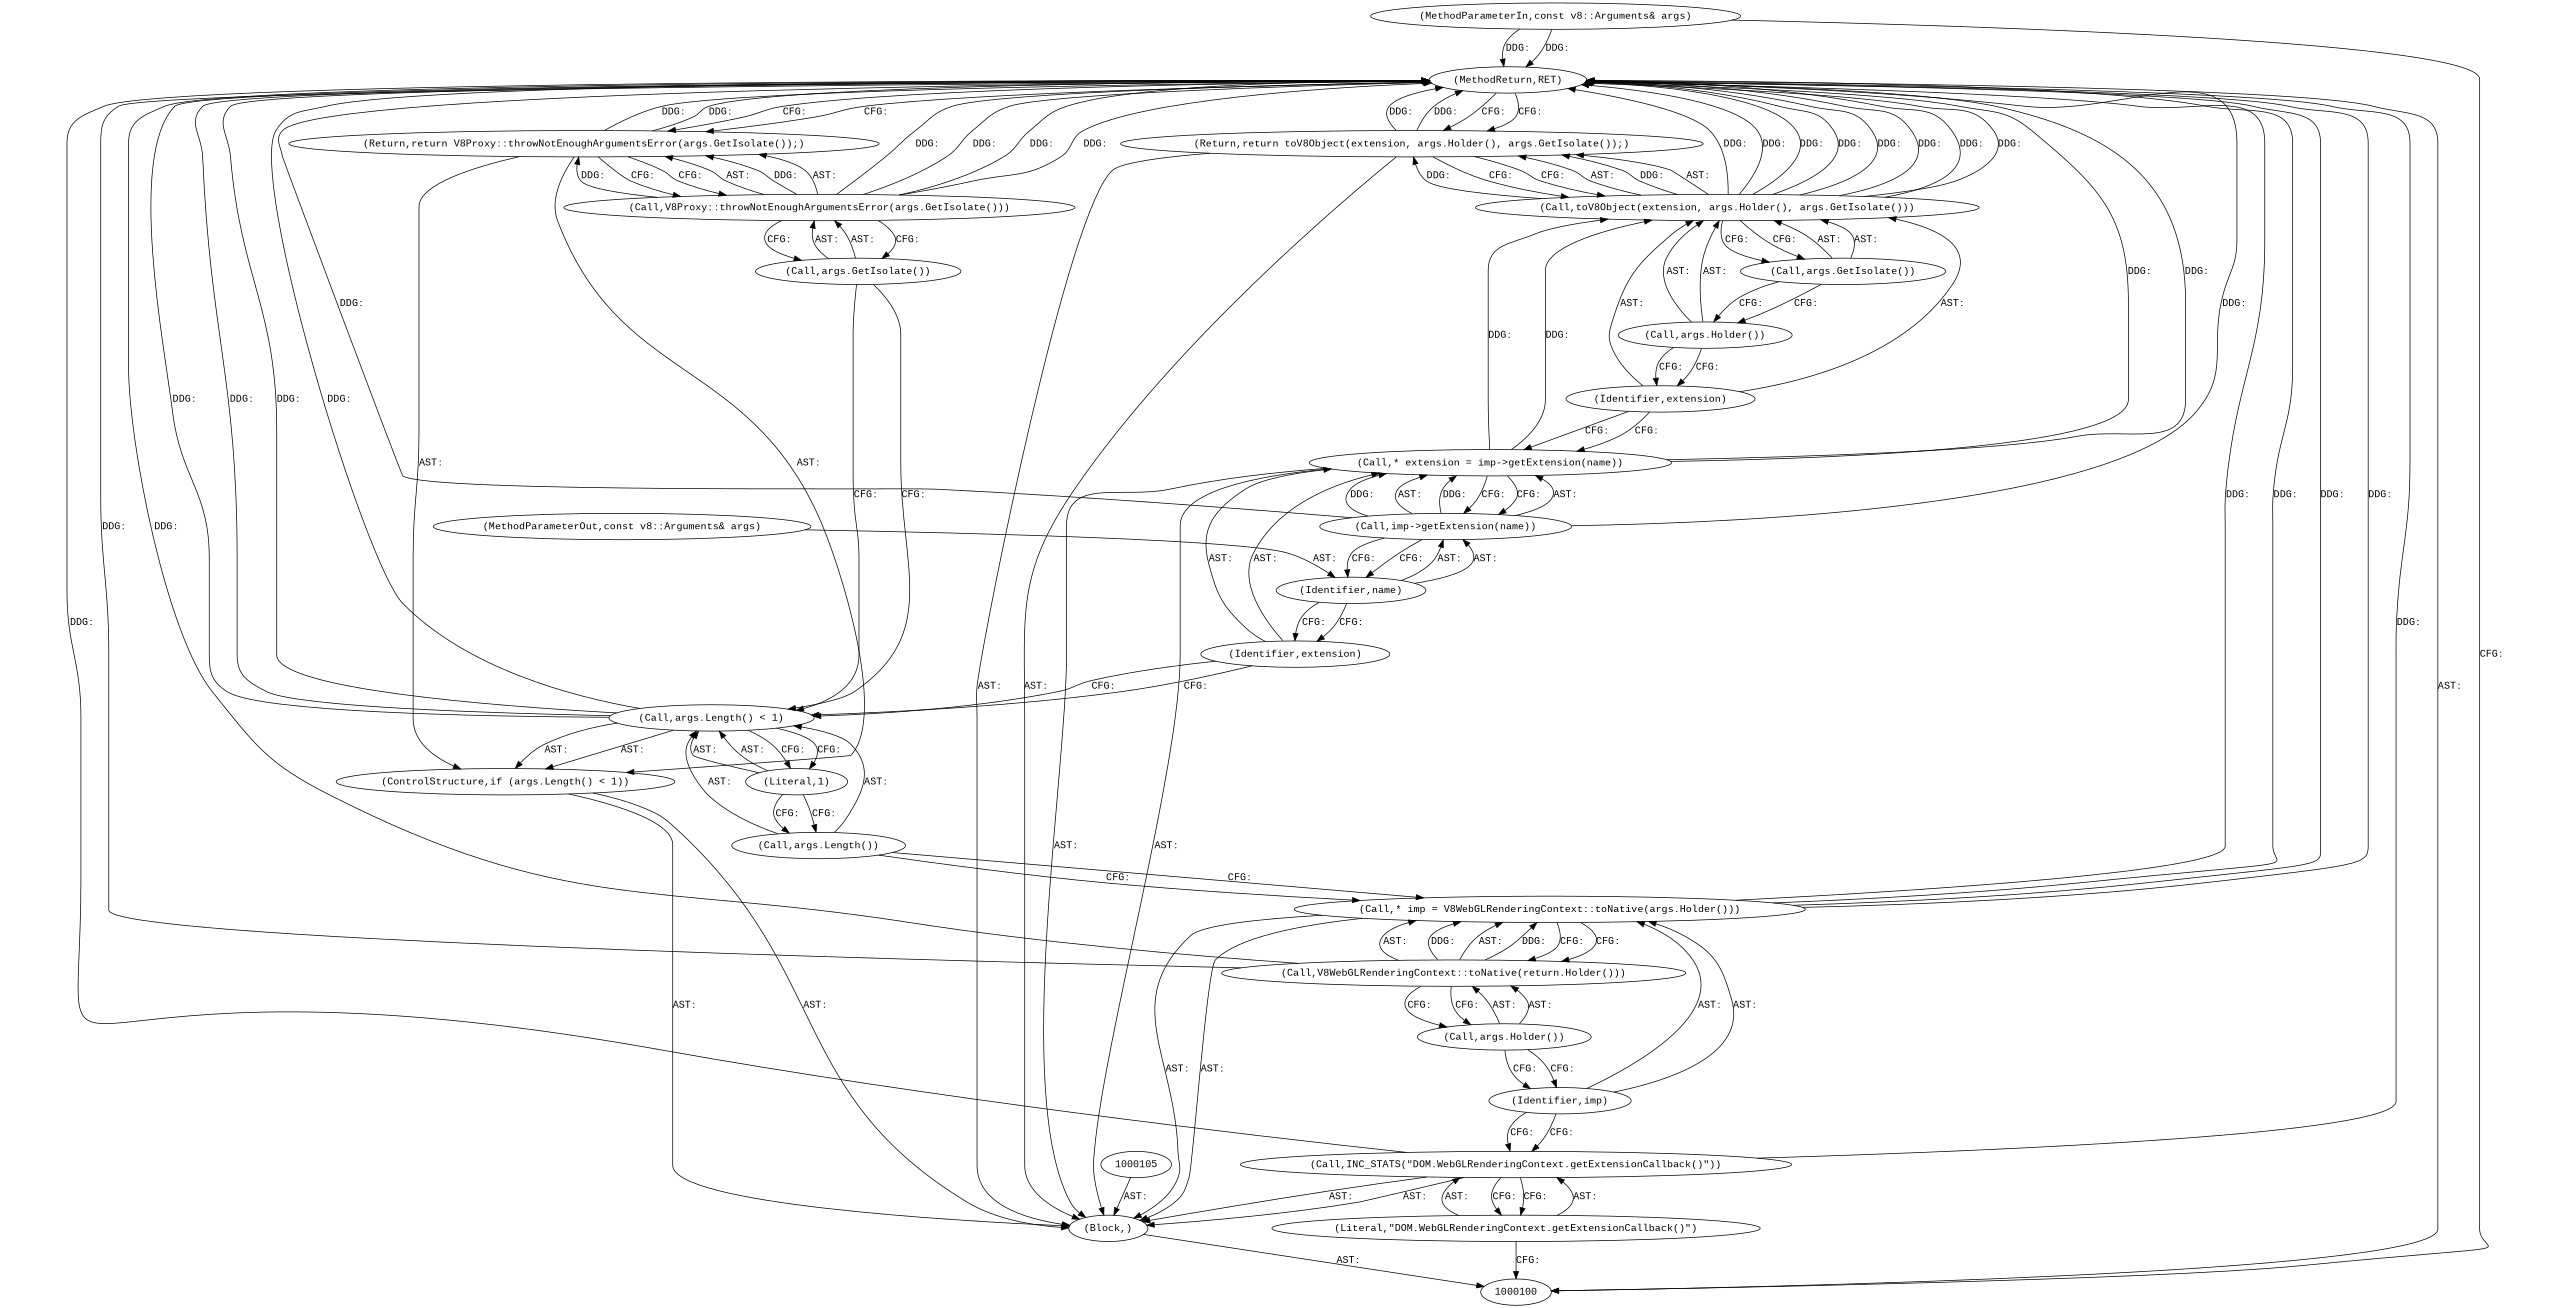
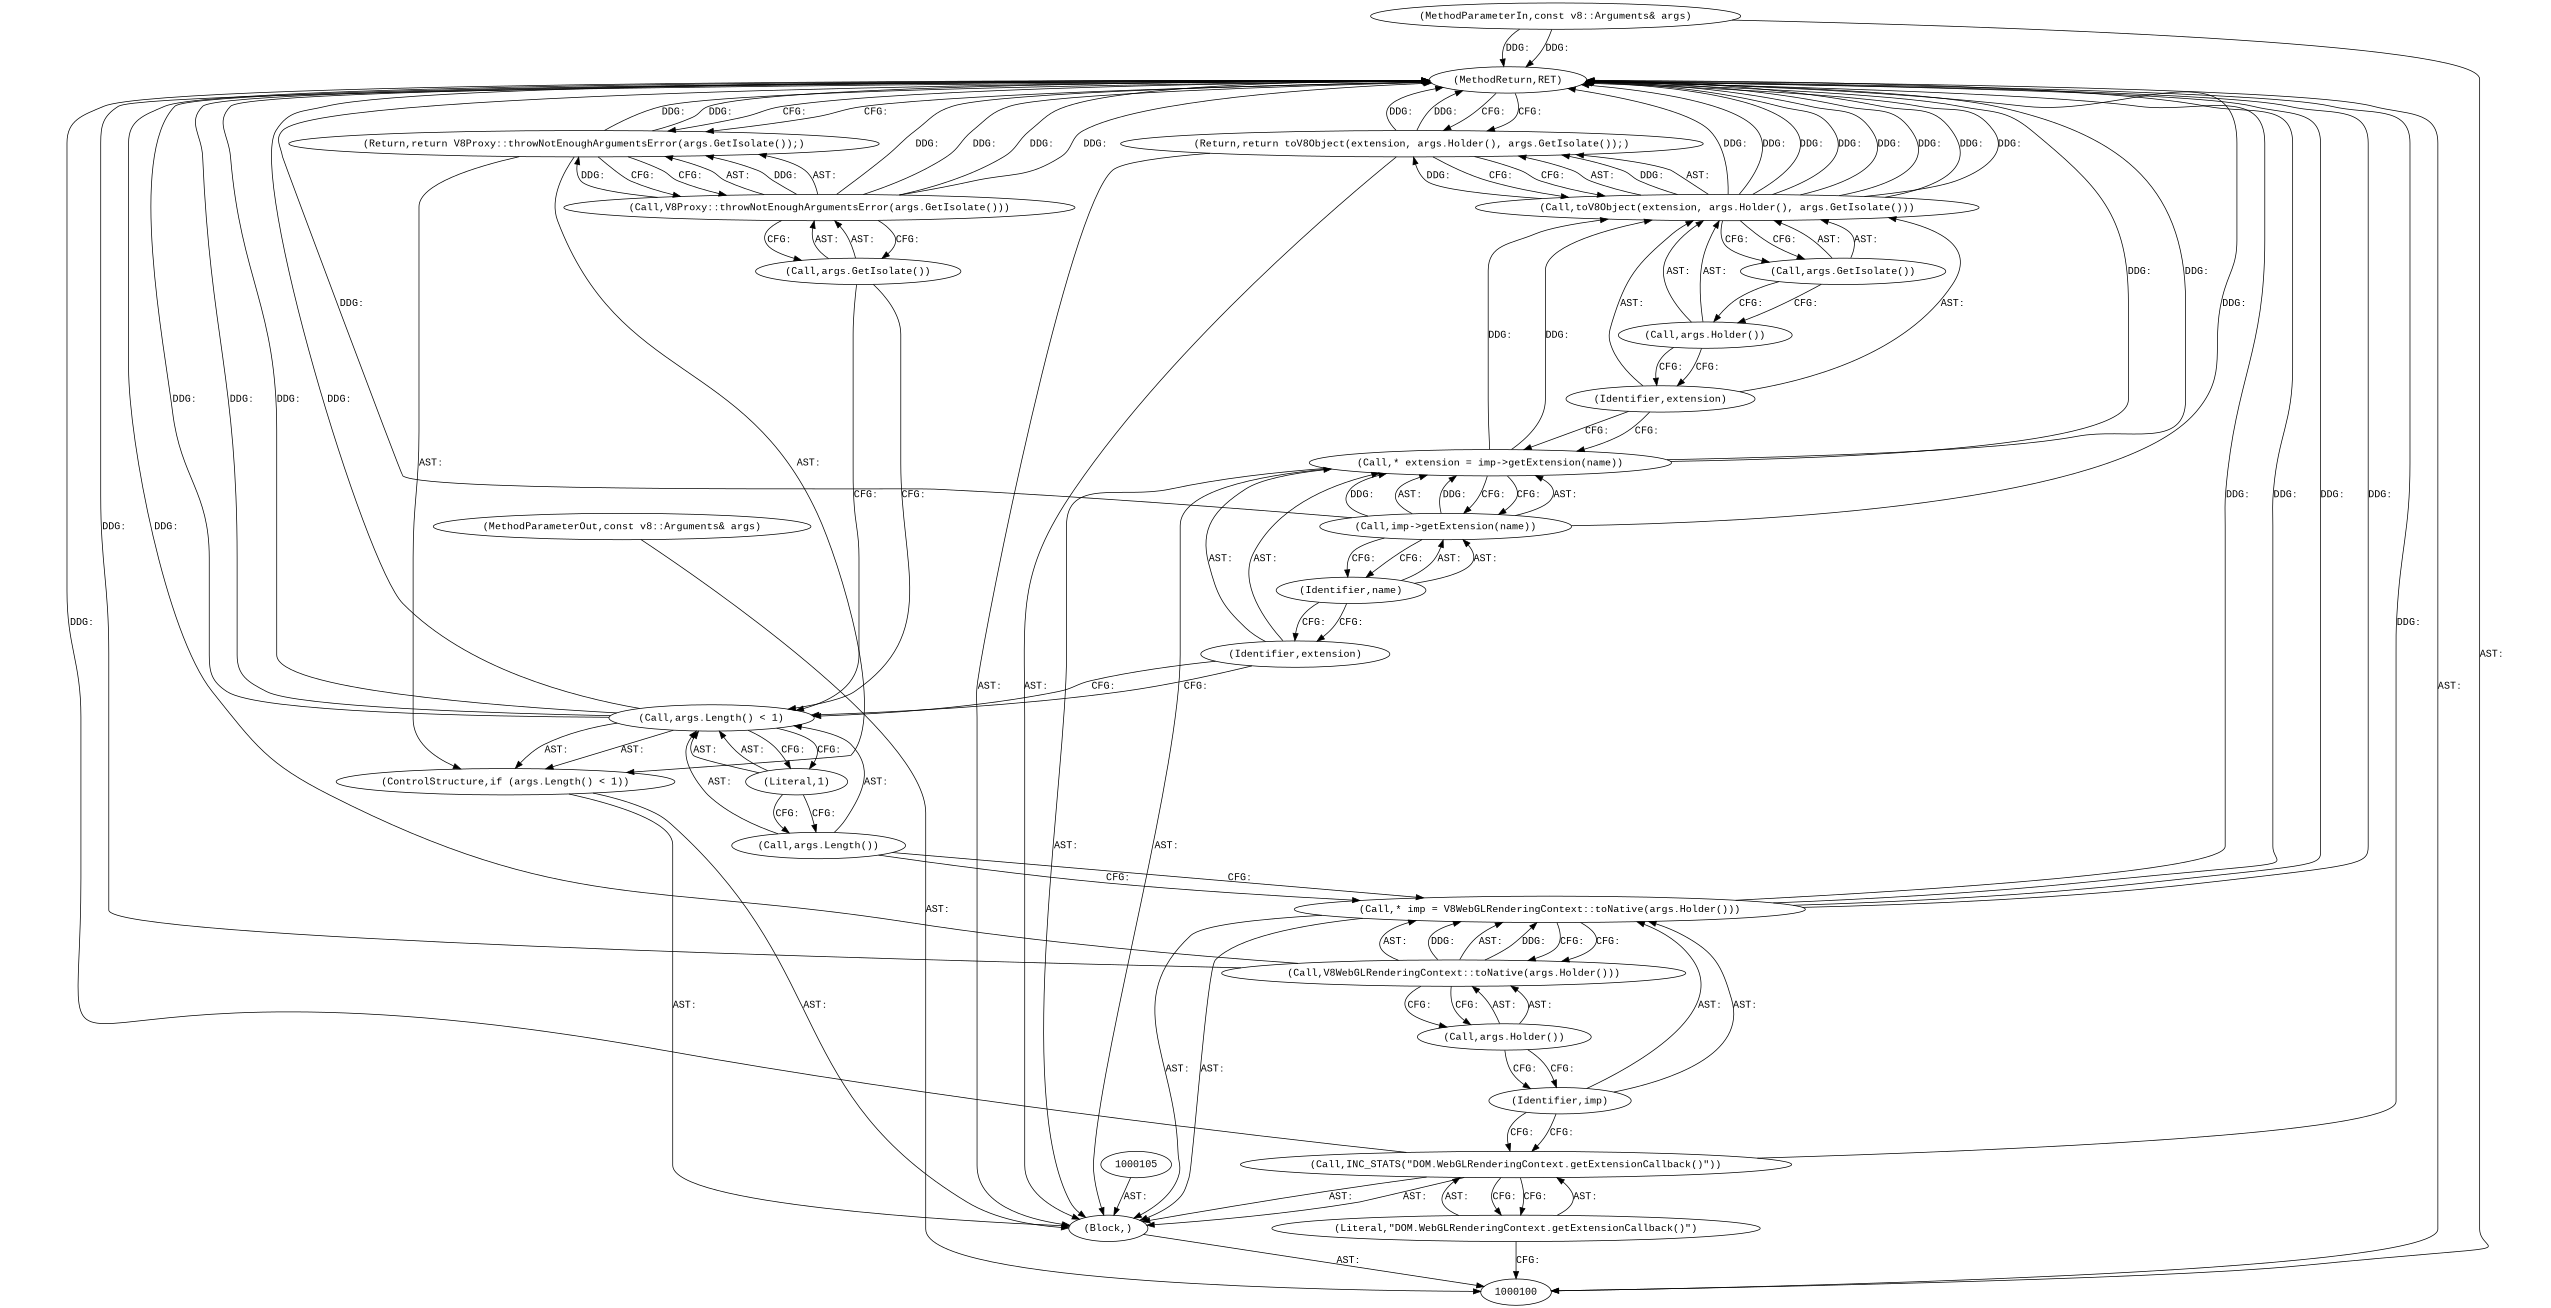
edge "(MethodParameterOut,const v8::Arguments& args)" -> "(Identifier,name)": now "(MethodParameterOut,const v8::Arguments& args)" -> "1000100"
edge "(MethodParameterIn,const v8::Arguments& args)" -> "1000100": label "CFG: " -> "AST: "
node "(Call,V8WebGLRenderingContext::toNative(return.Holder()))": label "(Call,V8WebGLRenderingContext::toNative(return.Holder()))" -> "(Call,V8WebGLRenderingContext::toNative(args.Holder()))"
